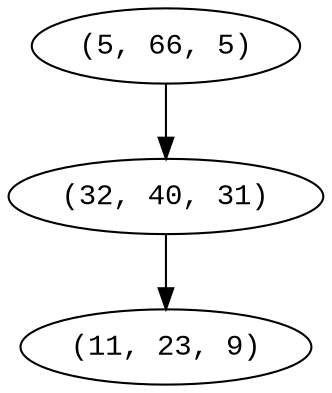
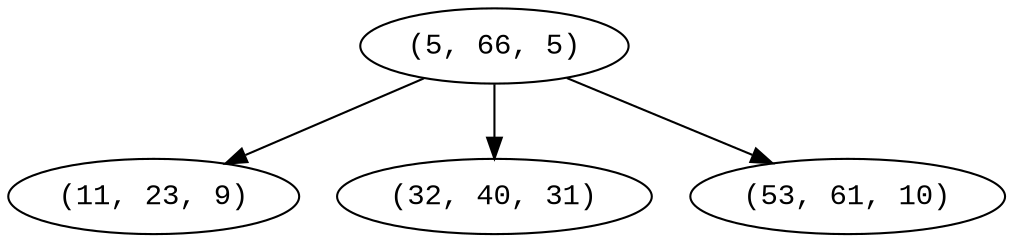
node "(53, 61, 10)": added
edge "(32, 40, 31)" -> "(11, 23, 9)": now "(5, 66, 5)" -> "(11, 23, 9)"
